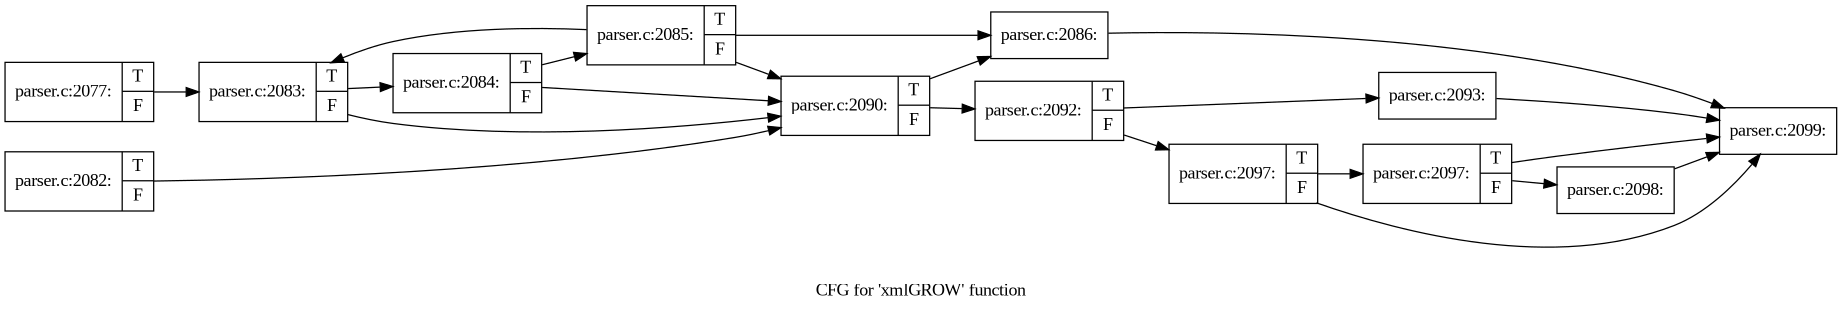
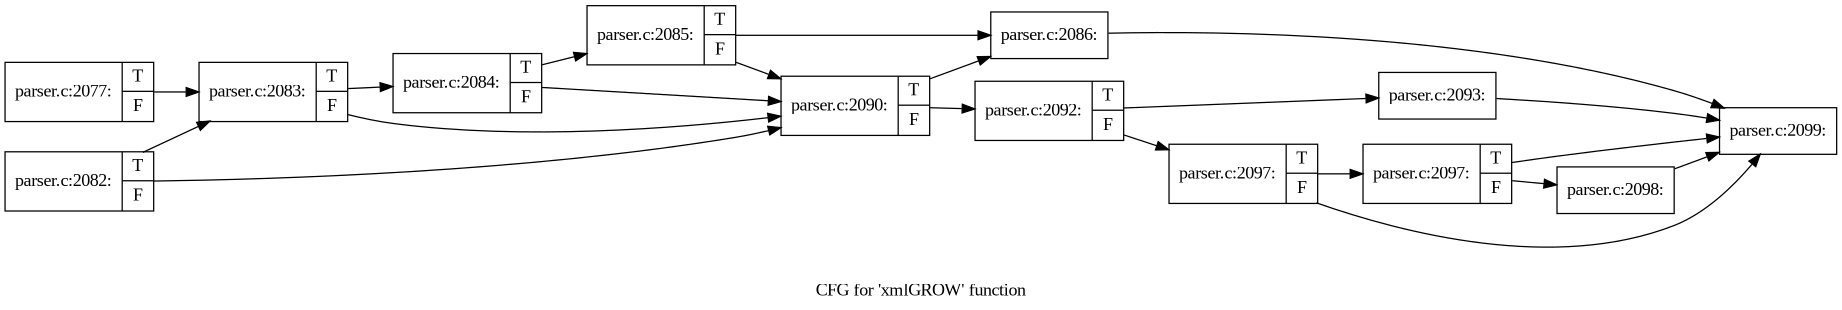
edge "parser.c:2085:" -> "parser.c:2083:": now "parser.c:2082:" -> "parser.c:2083:"
